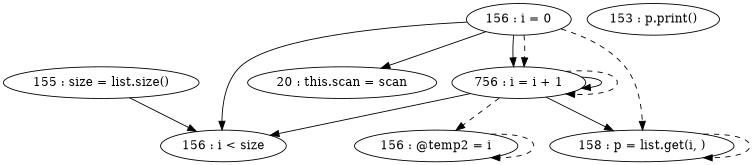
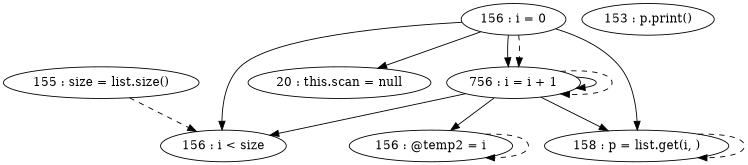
edge "156 : i = 0" -> "158 : p = list.get(i, )": style dashed -> solid
node "20 : this.scan = scan": label "20 : this.scan = scan" -> "20 : this.scan = null"
edge "756 : i = i + 1" -> "156 : @temp2 = i": style dashed -> solid
edge "155 : size = list.size()" -> "156 : i < size": style solid -> dashed
